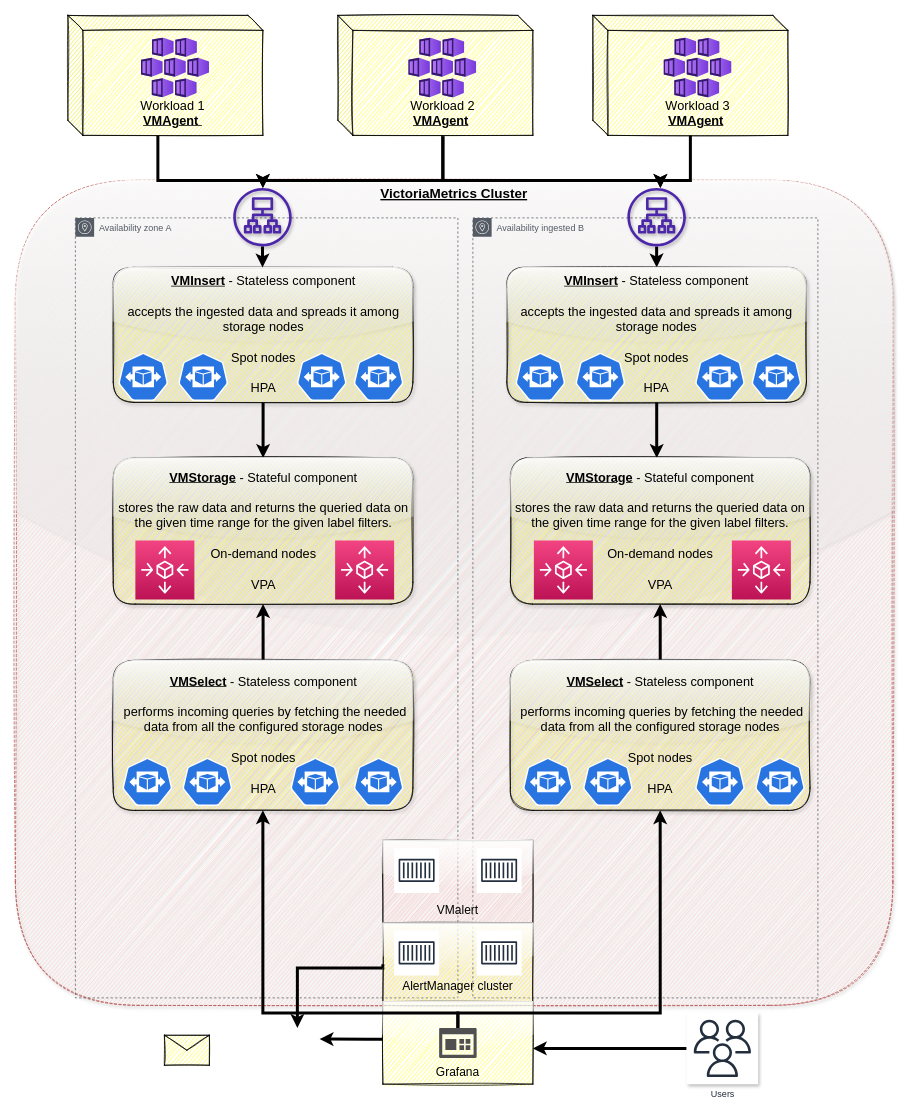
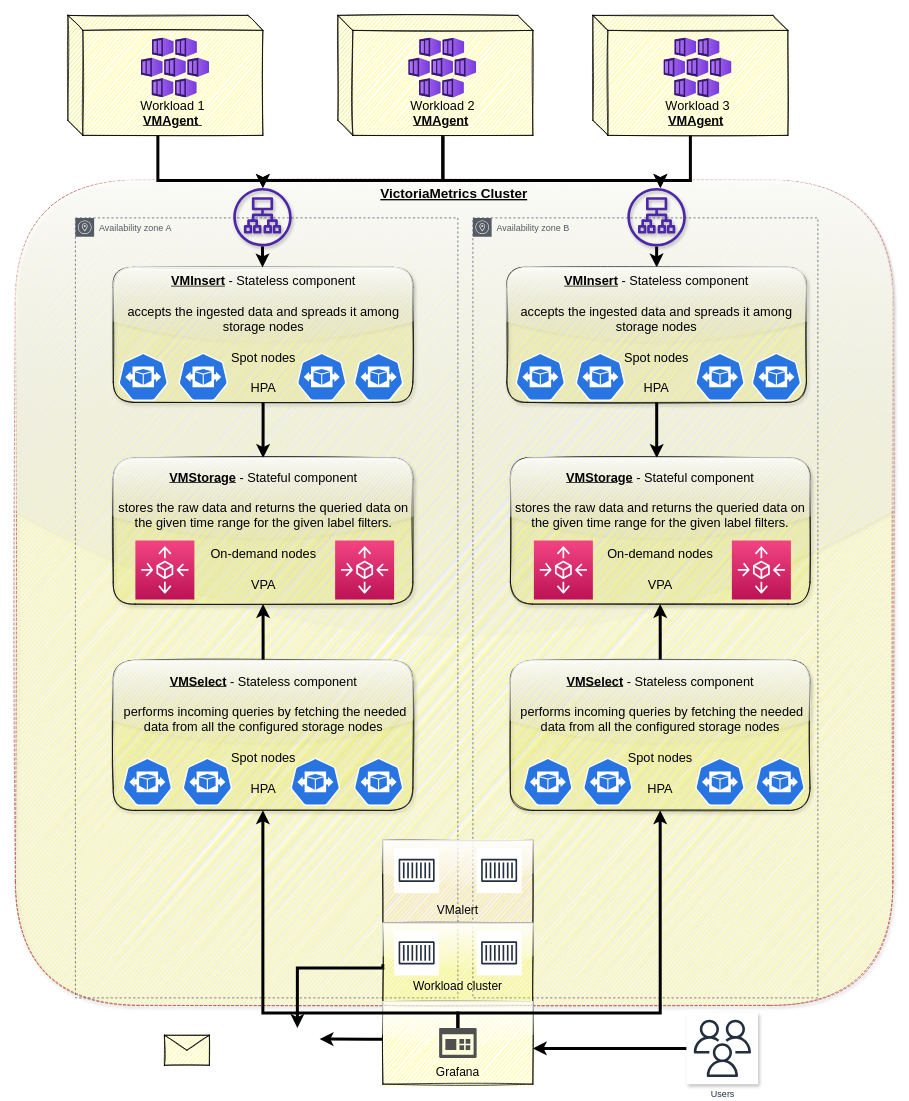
node "Availability ingested B": label "Availability ingested B" -> "Availability zone B"
node "VictoriaMetrics Cluster": fillcolor #f8cecc -> #ffff33
node "AlertManager cluster": label "AlertManager cluster" -> "Workload cluster"
